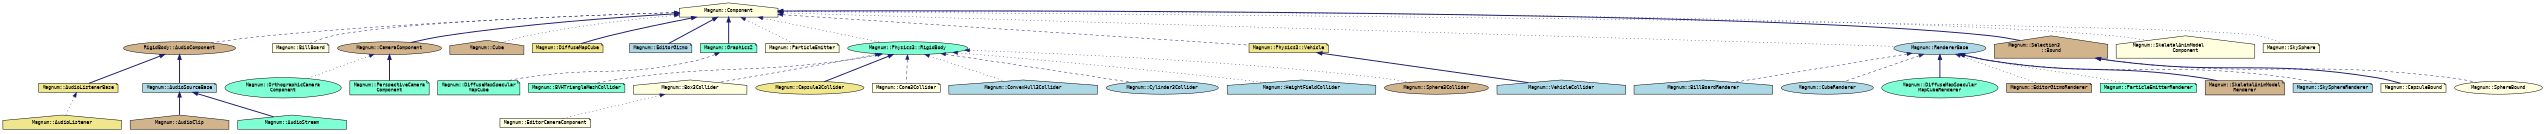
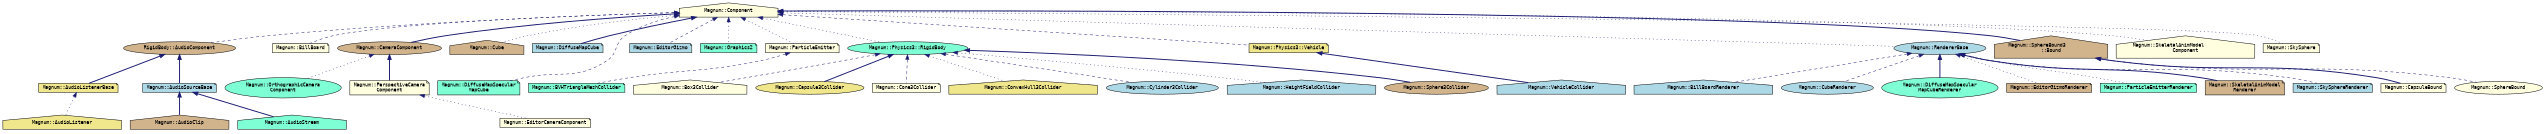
edge "Magnum::EditorGizmo" -> "Magnum::Component": style bold -> dashed
edge "Magnum::Graphics2" -> "Magnum::Component": style bold -> dotted
node "Magnum::DiffuseMapCube": fillcolor khaki -> lightblue
node "Magnum::Selection3 ::Bound": label "Magnum::Selection3 ::Bound" -> "Magnum::SphereBound3 ::Bound"
edge "Magnum::Sphere3Collider" -> "Magnum::Physics3::RigidBody": style dotted -> bold
edge "Magnum::BVHTriangleMeshCollider" -> "Magnum::Physics3::RigidBody": now "Magnum::BVHTriangleMeshCollider" -> "Magnum::ParticleEmitter"
edge "Magnum::DiffuseMapSpecular MapCube" -> "Magnum::Graphics2": now "Magnum::DiffuseMapSpecular MapCube" -> "Magnum::Component"
node "Magnum::PerspectiveCamera Component": fillcolor aquamarine -> lightyellow
node "Magnum::ConvexHull3Collider": fillcolor lightblue -> khaki
edge "Magnum::EditorCameraComponent" -> "Magnum::Box3Collider": now "Magnum::EditorCameraComponent" -> "Magnum::PerspectiveCamera Component"
